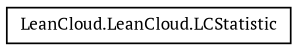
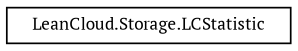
node "LeanCloud.LeanCloud.LCStatistic": label "LeanCloud.LeanCloud.LCStatistic" -> "LeanCloud.Storage.LCStatistic"
